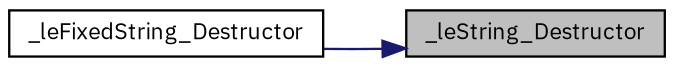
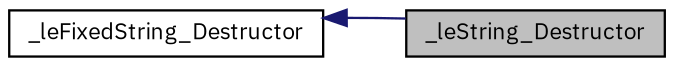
edge "_leFixedString_Destructor" -> "_leString_Destructor": reversed
